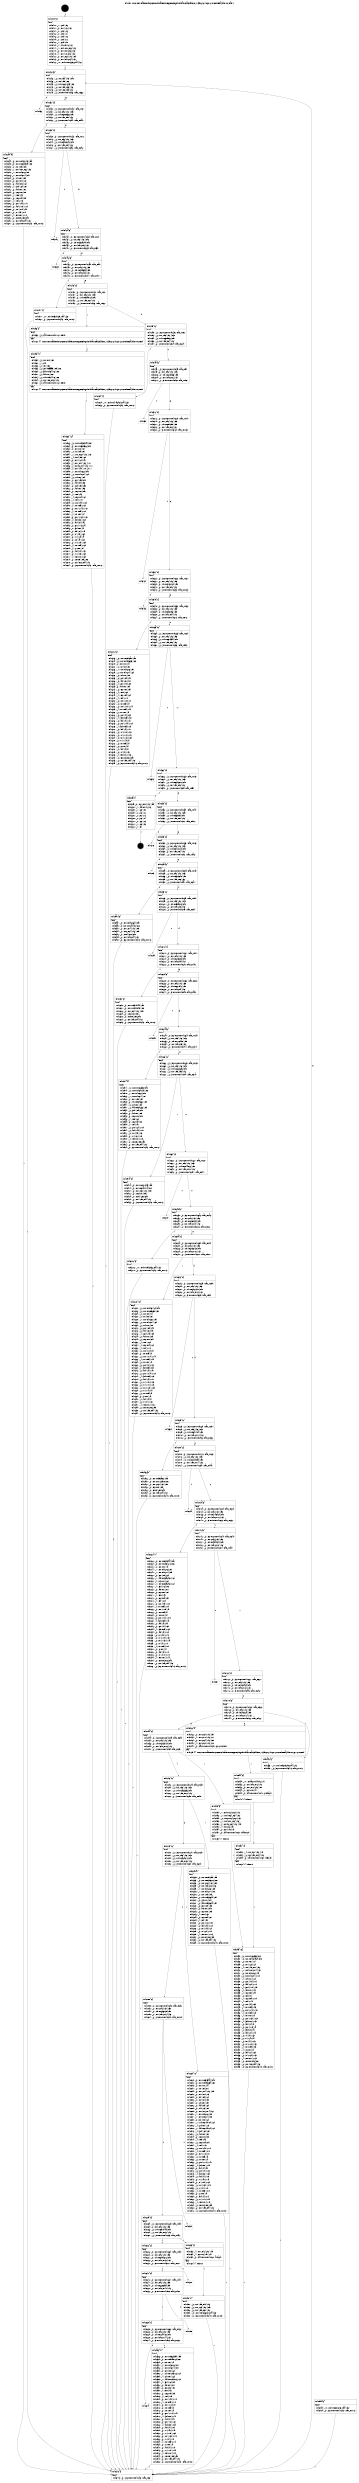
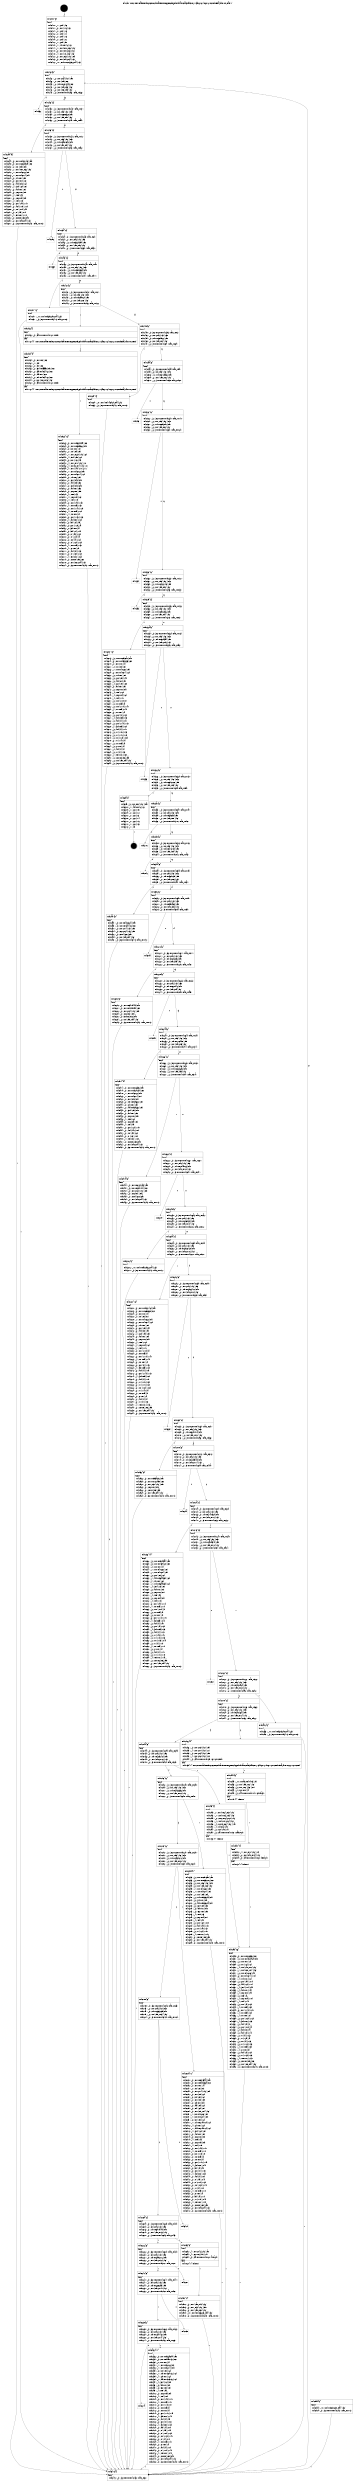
edge "0x40277e [28]" -> "0x402a98 [15]": now "0x402762 [28]" -> "0x402a98 [15]"
